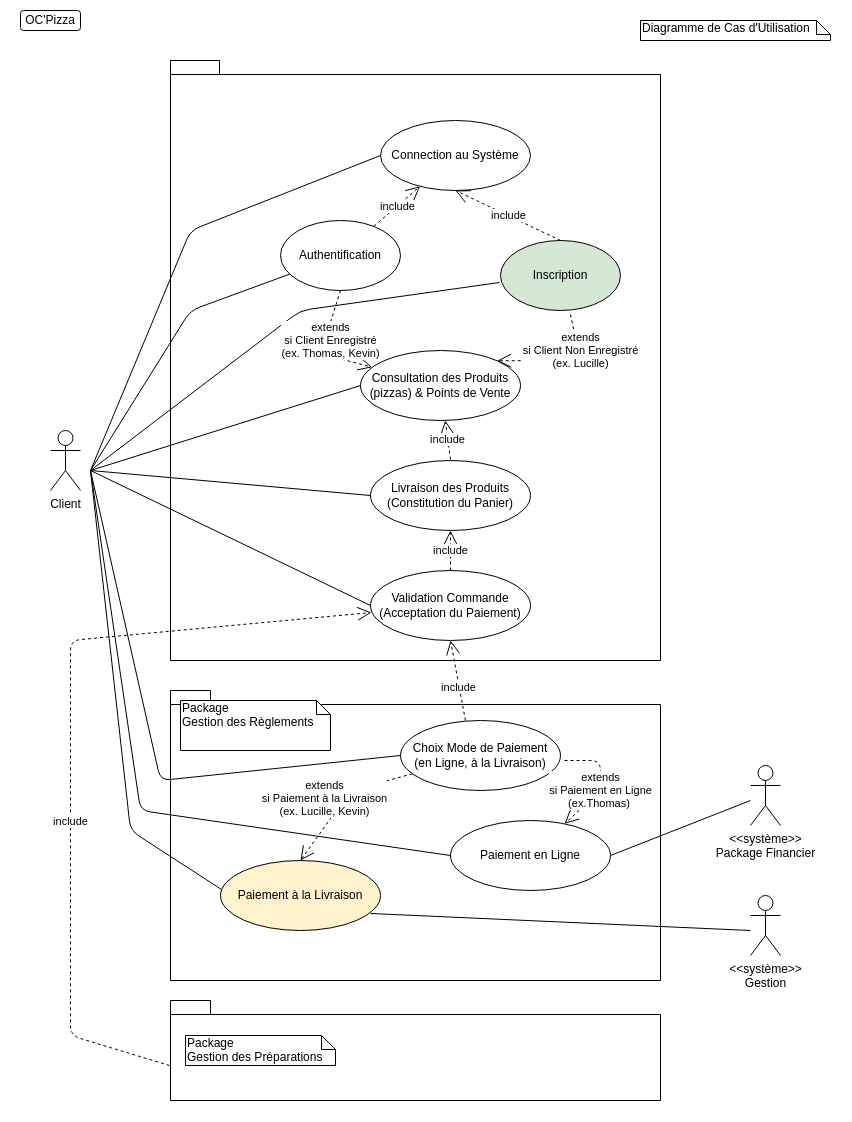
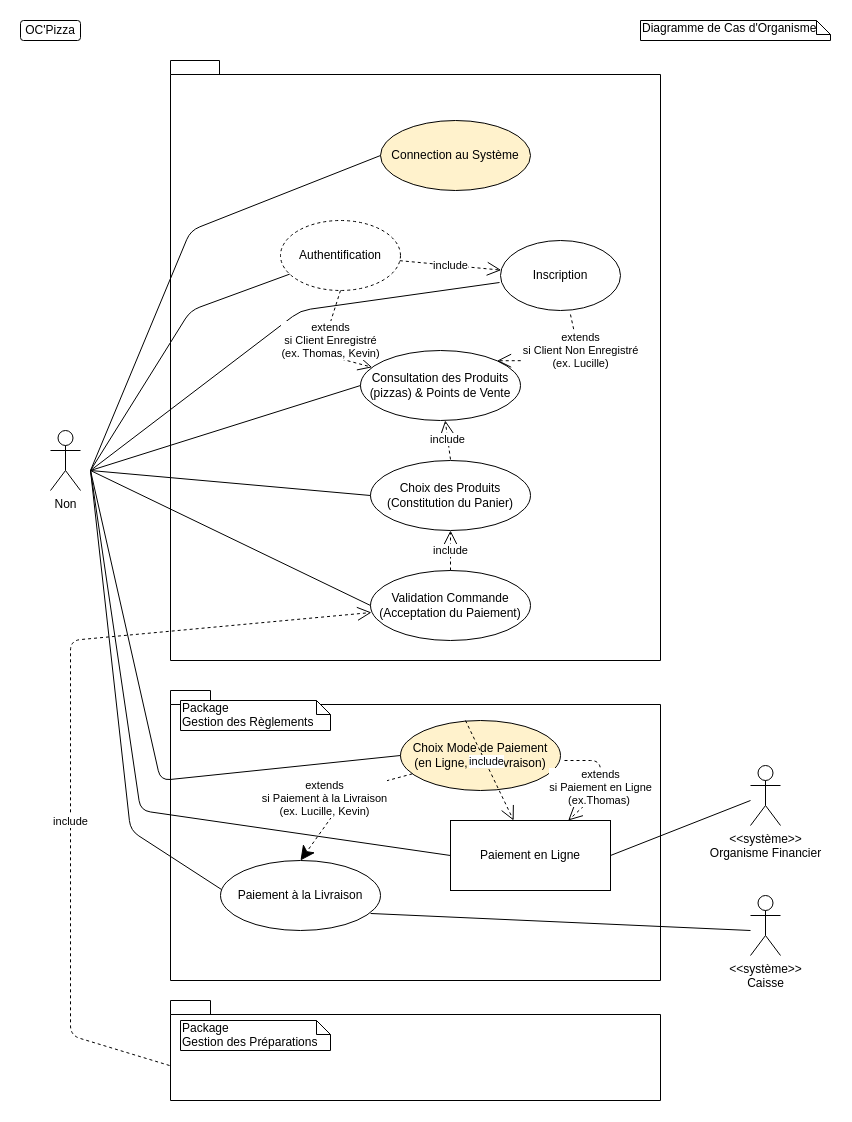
node "OC'Pizza": moved (51, 21) -> (51, 31)
node "Diagramme de Cas d'Utilisation": label "Diagramme de Cas d'Utilisation" -> "Diagramme de Cas d'Organisme"
node "Connection au Système": fillcolor #ffffff -> #fff2cc
edge "Authentification" -> "Connection au Système": now "Authentification" -> "Inscription"
edge "Inscription" -> "Connection au Système": removed, label "include"
node "Authentification": style solid -> dashed
node "Inscription": fillcolor #d5e8d4 -> #ffffff
node "Livraison des Produits (Constitution du Panier)": label "Livraison des Produits (Constitution du Panier)" -> "Choix des Produits (Constitution du Panier)"
node "Client": label "Client" -> "Non"
edge "Choix Mode de Paiement (en Ligne, à la Livraison)" -> "Validation Commande (Acceptation du Paiement)": now "Choix Mode de Paiement (en Ligne, à la Livraison)" -> "Paiement en Ligne"
node "Package Gestion des Règlements": size 150x50 -> 150x30
node "Choix Mode de Paiement (en Ligne, à la Livraison)": fillcolor #ffffff -> #fff2cc
node "<<système>> Package Financier": label "<<système>> Package Financier" -> "<<système>> Organisme Financier"
edge "Choix Mode de Paiement (en Ligne, à la Livraison)" -> "Paiement à la Livraison": arrowhead open -> classic
node "Paiement en Ligne": shape ellipse -> rectangle
node "Paiement à la Livraison": fillcolor #fff2cc -> #ffffff
node "<<système>> Gestion": label "<<système>> Gestion" -> "<<système>> Caisse"
node "Package Gestion des Préparations": moved (261, 1051) -> (256, 1036)
